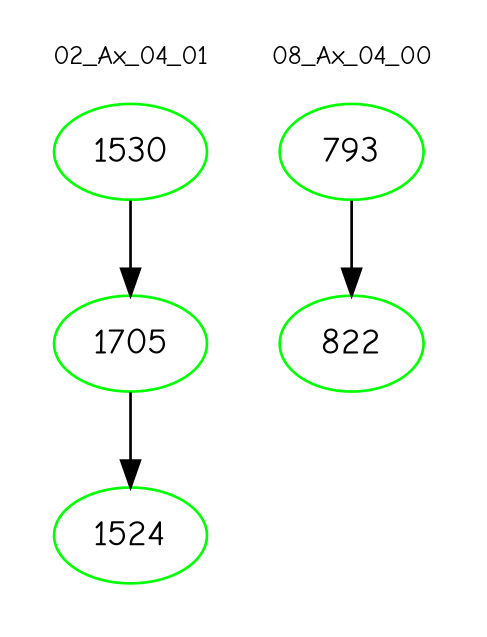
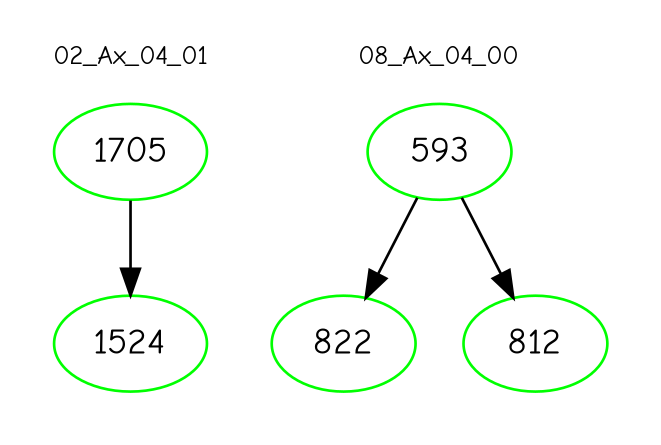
node "1530": removed
node "793": label "793" -> "593"
node "812": added
